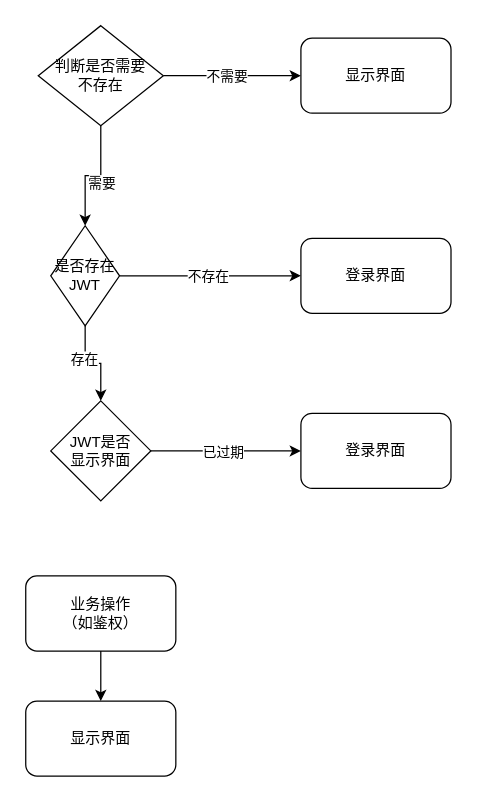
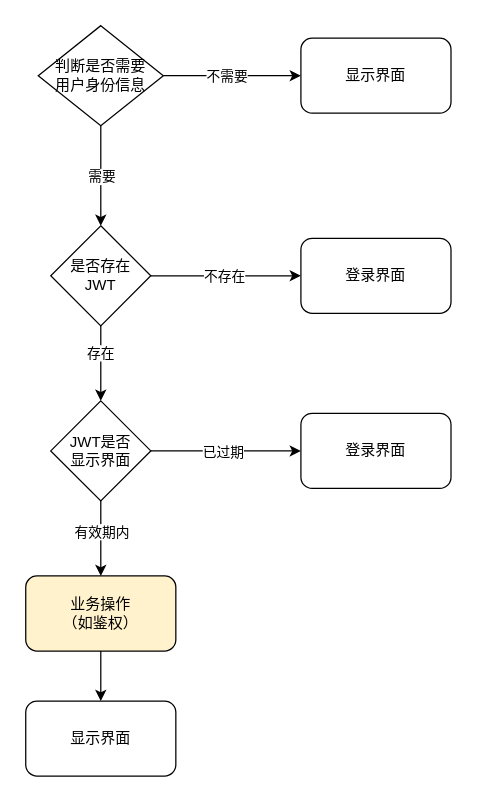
node "判断是否需要 不存在": label "判断是否需要 不存在" -> "判断是否需要 用户身份信息"
node "是否存在 JWT": size 69x100 -> 100x100
edge "JWT是否 显示界面" -> "业务操作 （如鉴权）": added, label "有效期内"
node "业务操作 （如鉴权）": fillcolor #ffffff -> #fff2cc
